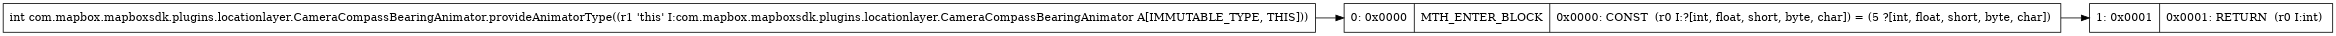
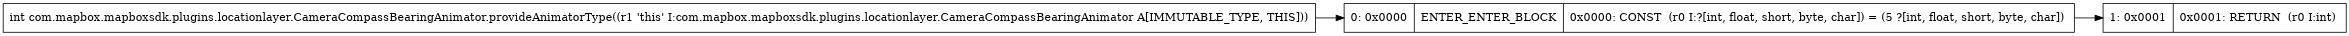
node "0: 0x0000": text "MTH_ENTER_BLOCK" -> "ENTER_ENTER_BLOCK"
